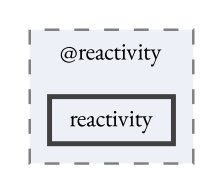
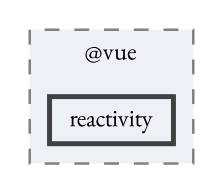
cluster "@reactivity": label "@reactivity" -> "@vue"
